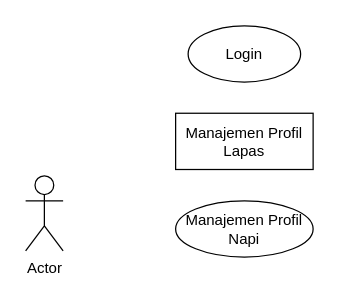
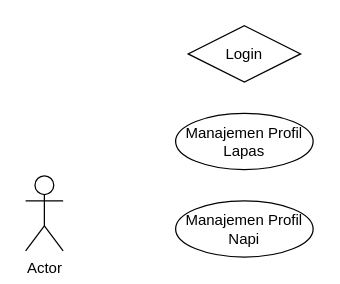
node "Login": shape ellipse -> diamond
node "Manajemen Profil Lapas": shape rectangle -> ellipse
